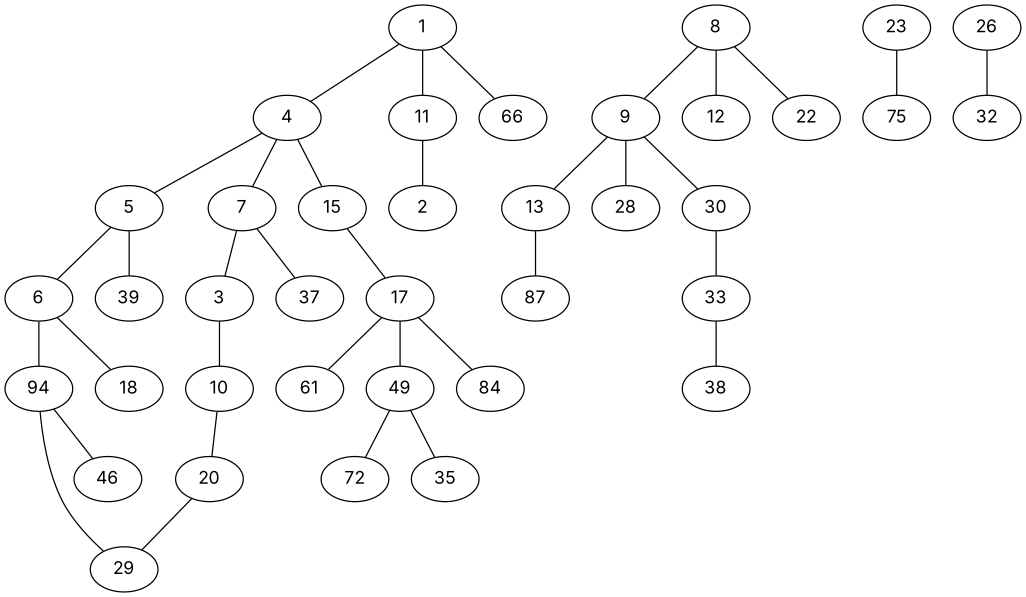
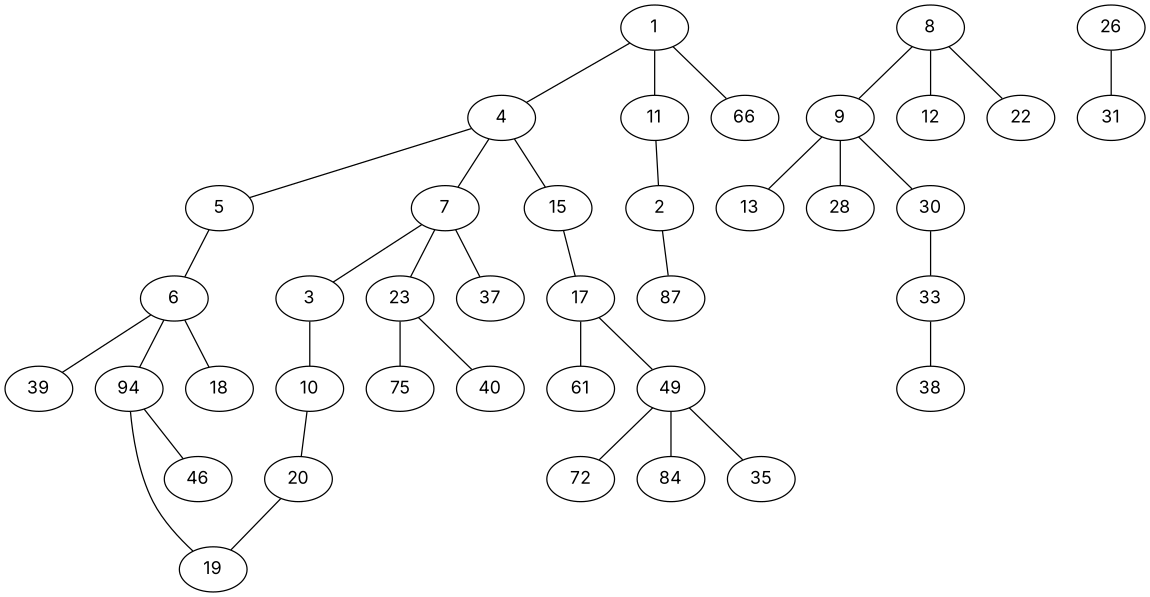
node "32": label "32" -> "31"
edge "5" -- "39": now "6" -- "39"
edge "7" -- "23": added
edge "13" -- "87": now "2" -- "87"
edge "17" -- "84": now "49" -- "84"
node "40": added
node "29": label "29" -> "19"
